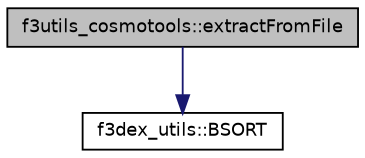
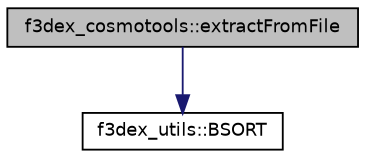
node "f3utils_cosmotools::extractFromFile": label "f3utils_cosmotools::extractFromFile" -> "f3dex_cosmotools::extractFromFile"
